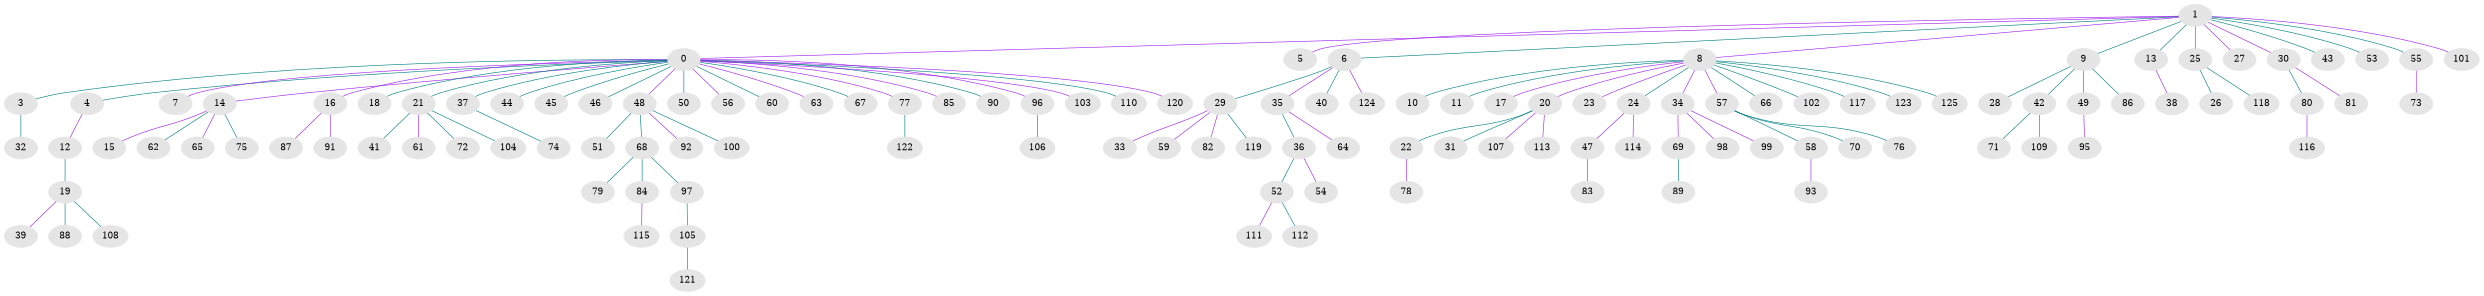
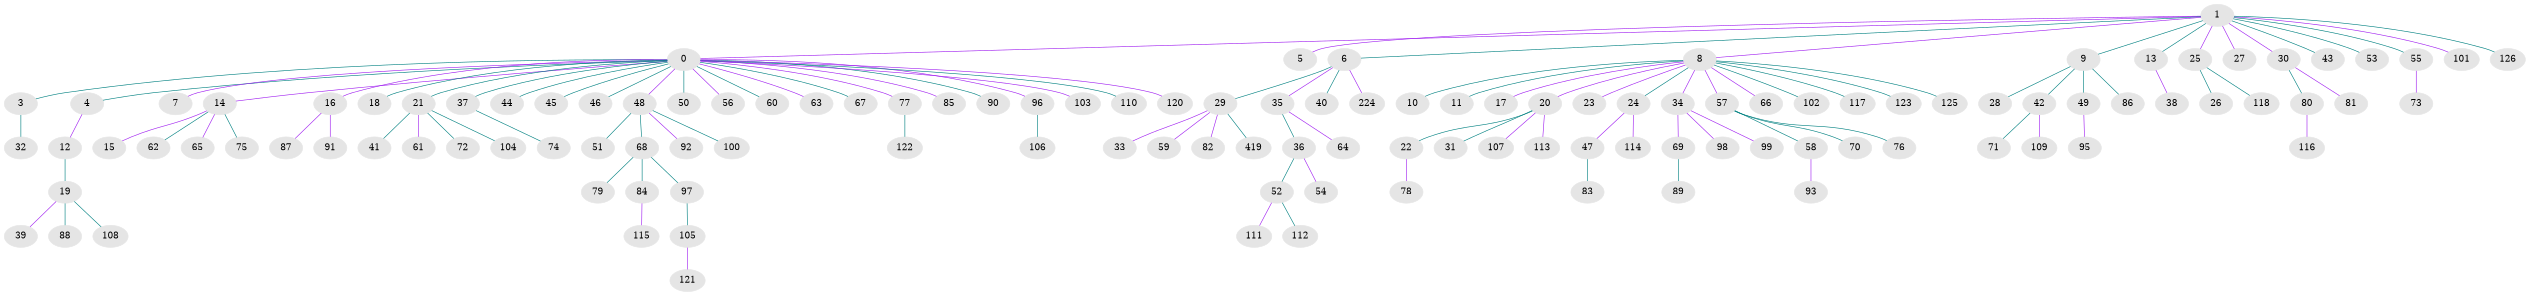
node "126": added
edge "8" -- "66": color teal -> purple
node "124": label "124" -> "224"
node "119": label "119" -> "419"
edge "105" -- "121": color teal -> purple
